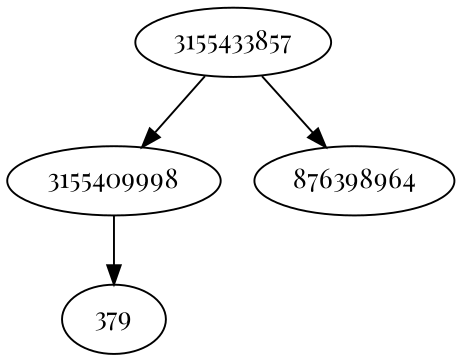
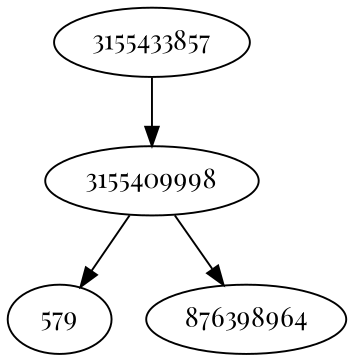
edge "3155433857" -> "876398964": now "3155409998" -> "876398964"
node "379": label "379" -> "579"
